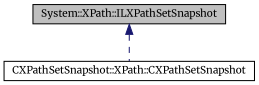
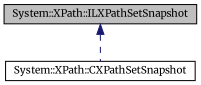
node "CXPathSetSnapshot::XPath::CXPathSetSnapshot": label "CXPathSetSnapshot::XPath::CXPathSetSnapshot" -> "System::XPath::CXPathSetSnapshot"
